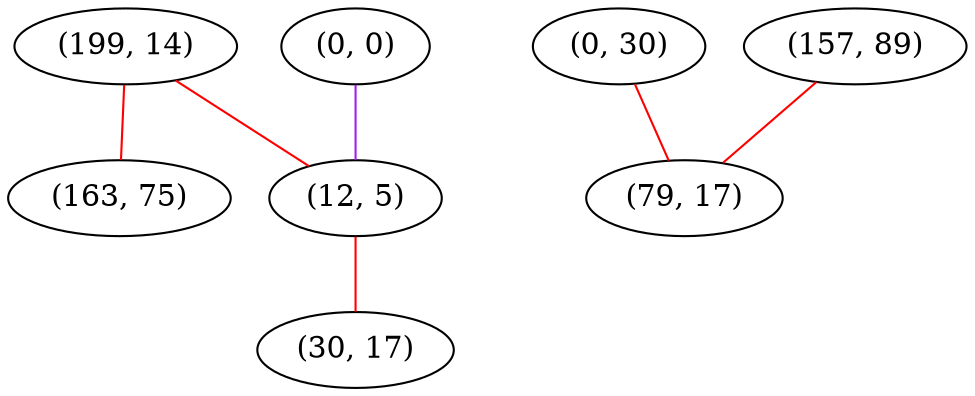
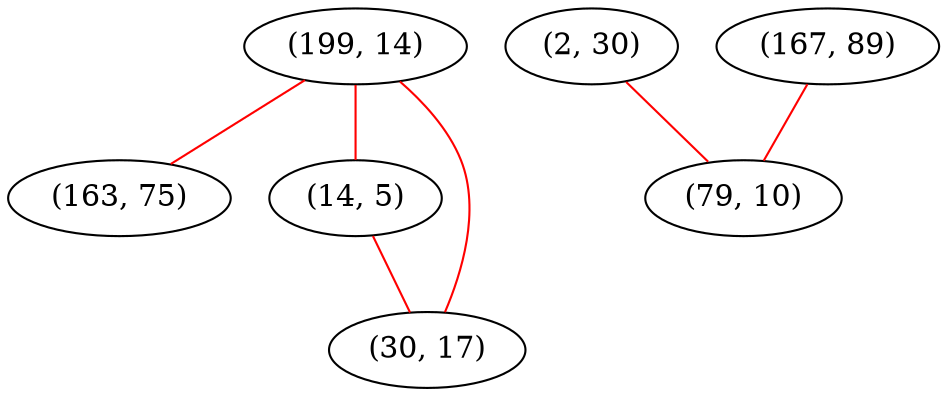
node "(0, 0)": removed
node "(0, 30)": label "(0, 30)" -> "(2, 30)"
node "(157, 89)": label "(157, 89)" -> "(167, 89)"
edge "(199, 14)" -- "(30, 17)": added
node "(12, 5)": label "(12, 5)" -> "(14, 5)"
node "(79, 17)": label "(79, 17)" -> "(79, 10)"
